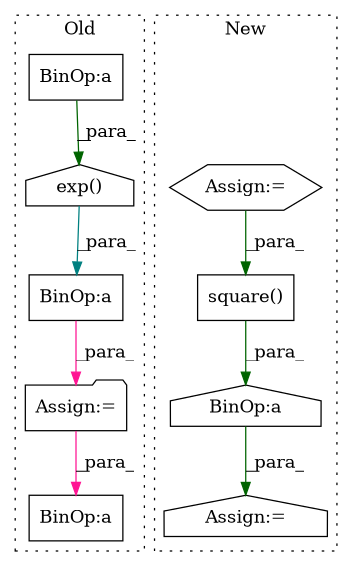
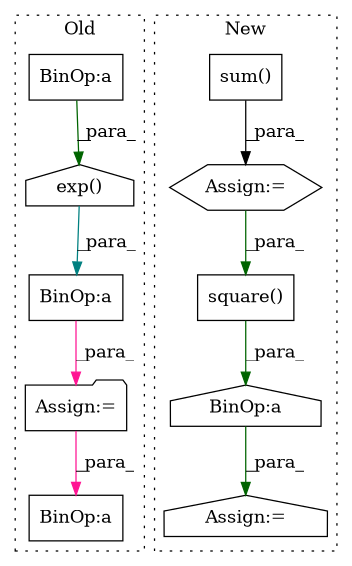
node "sum()": added
